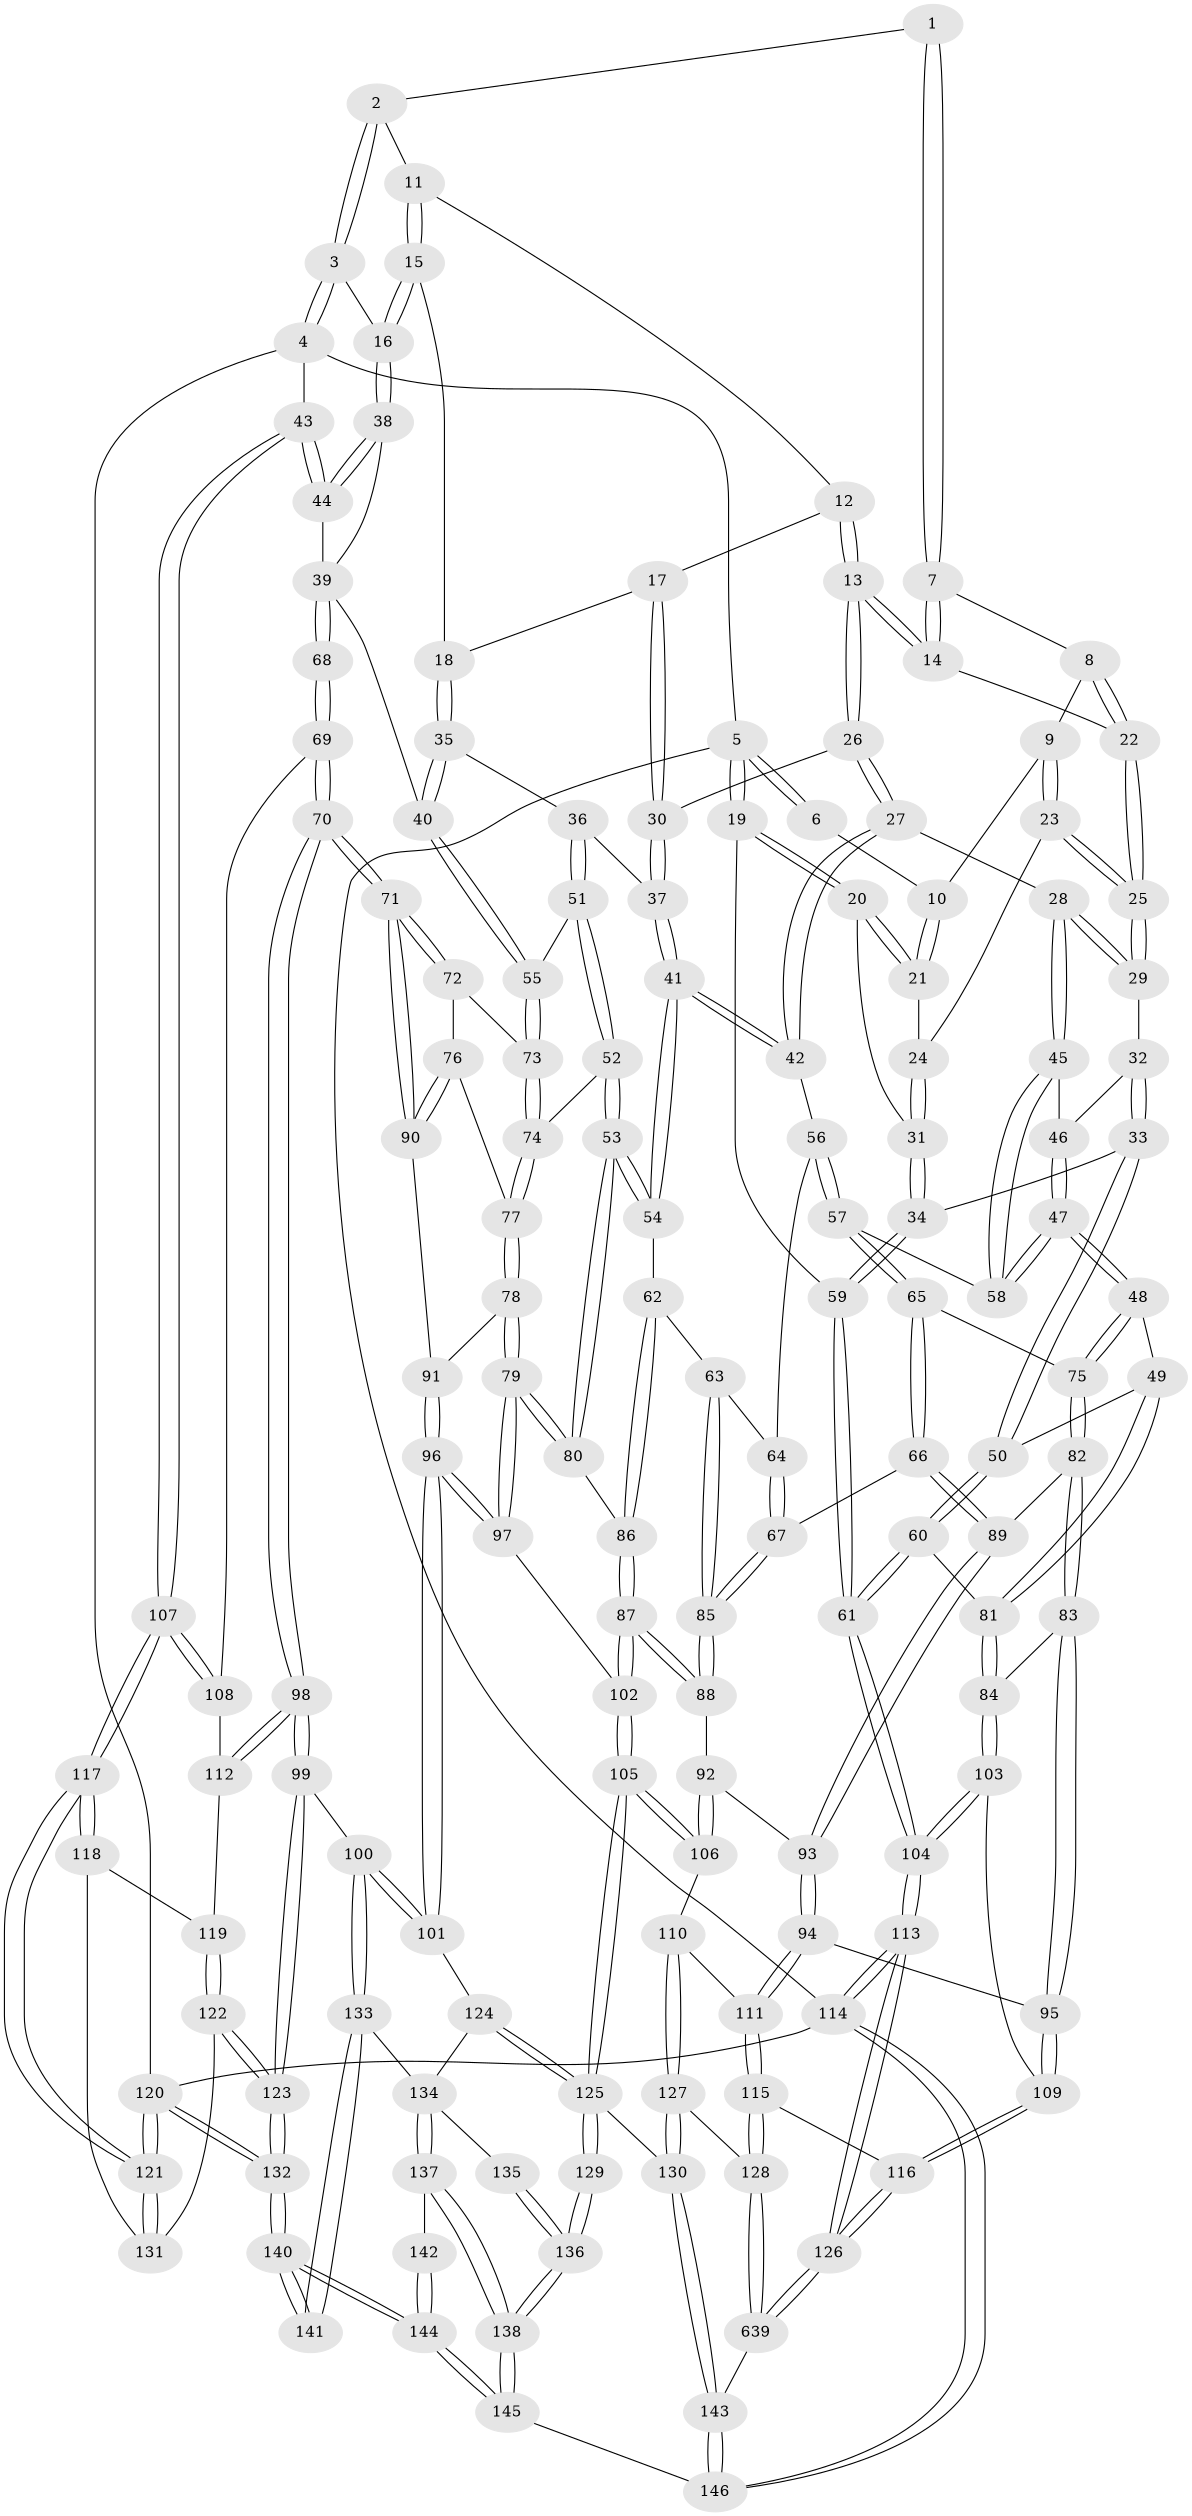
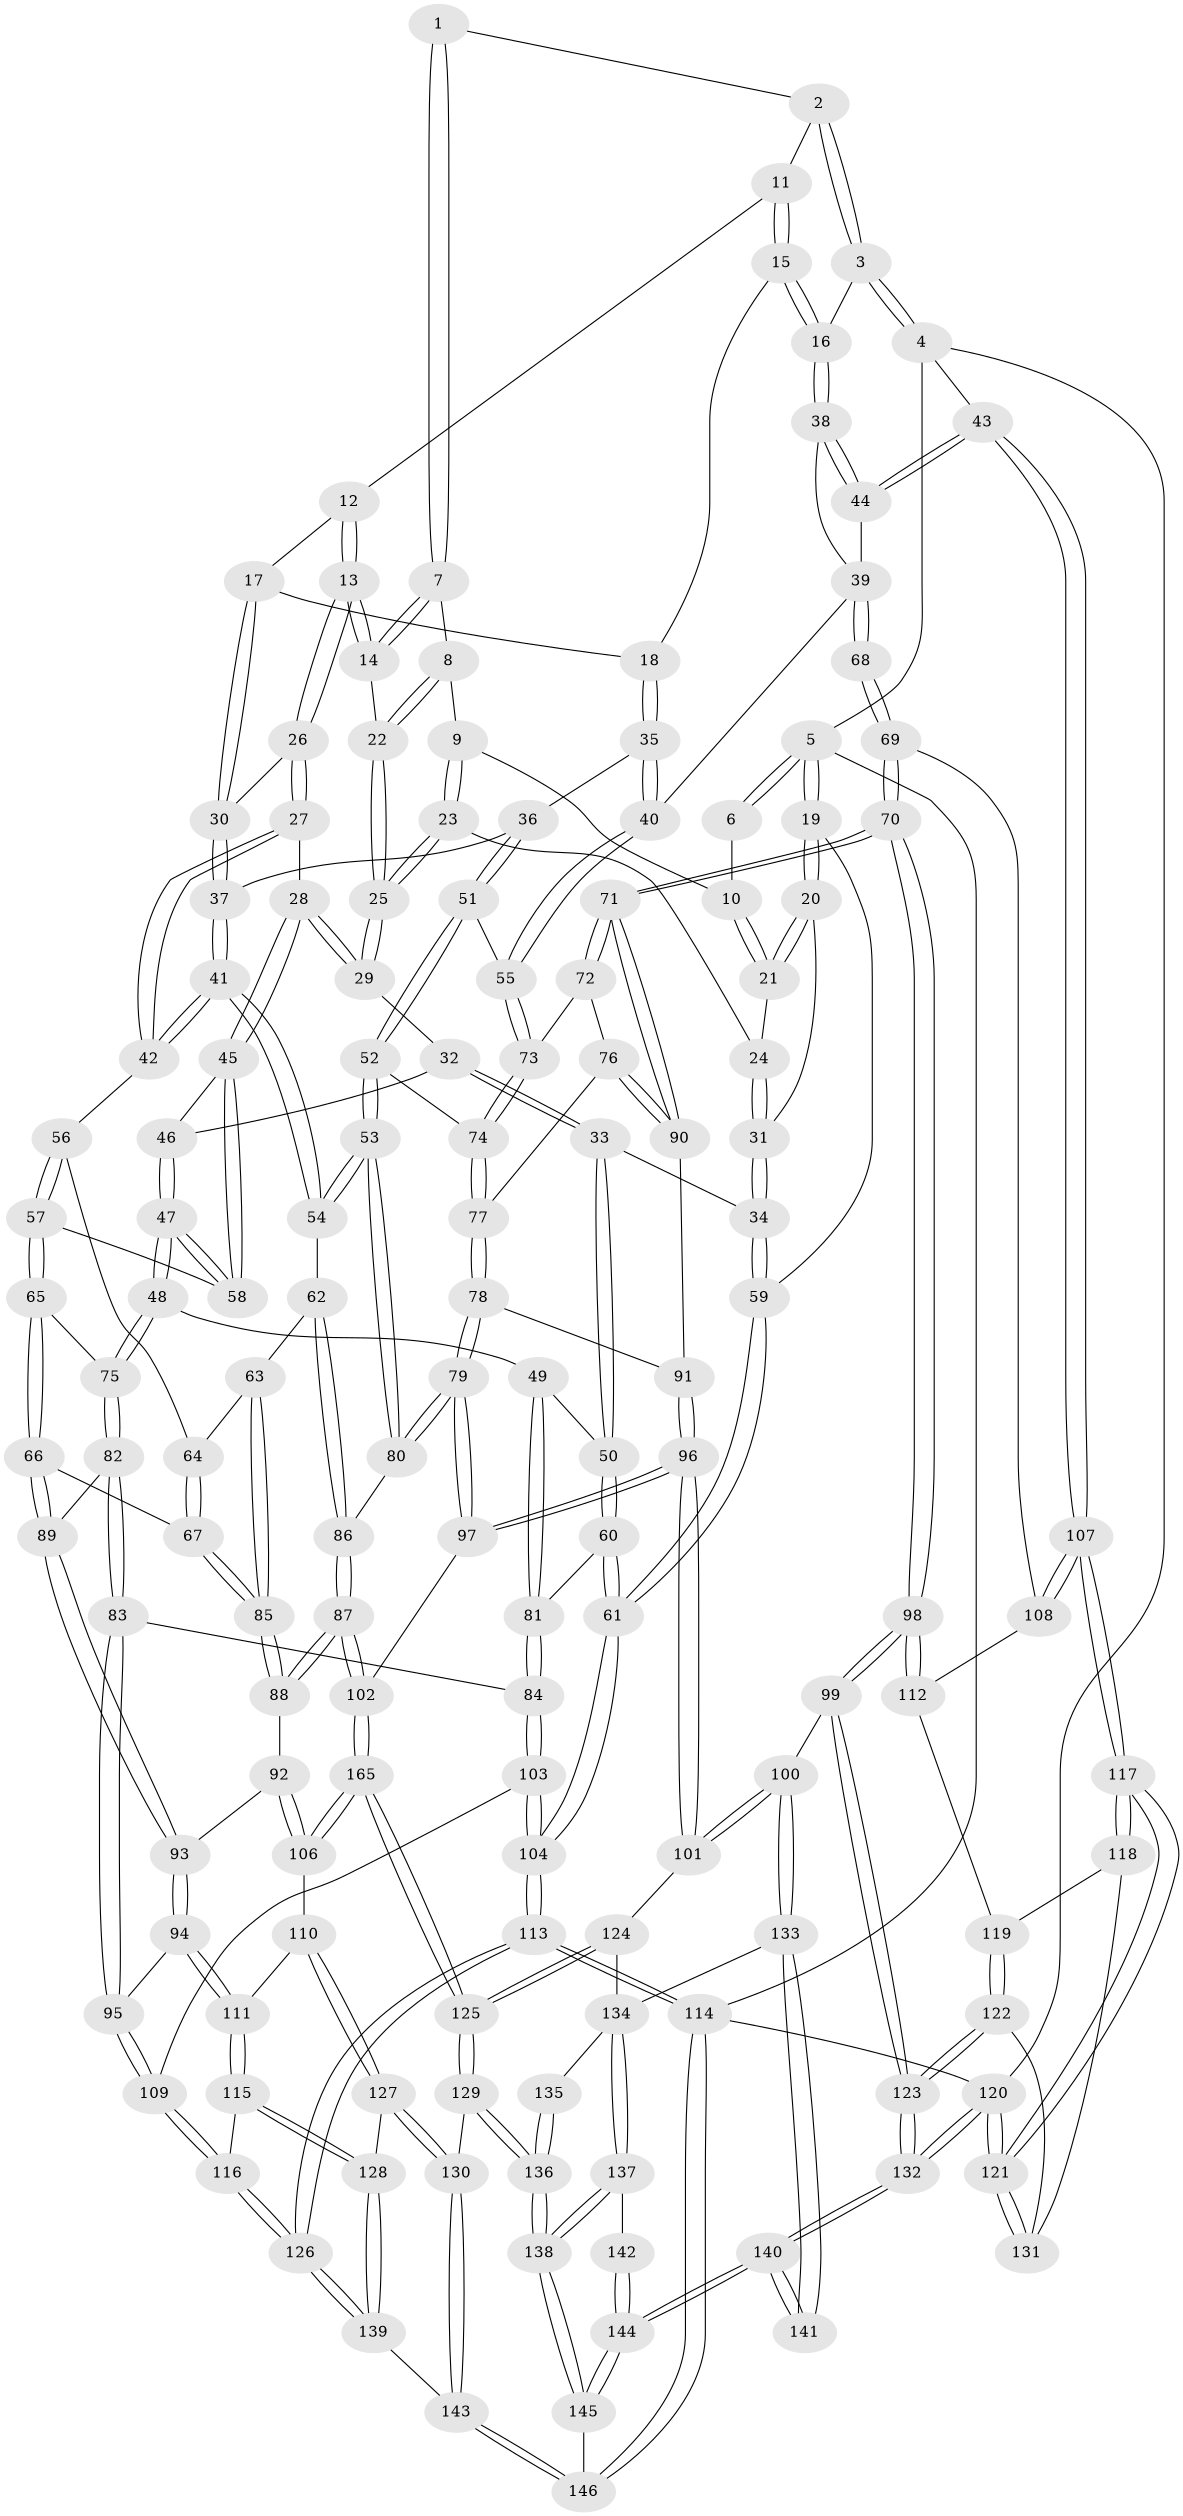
node "105": label "105" -> "165"
edge "125" -- "130": now "129" -- "130"
node "639": label "639" -> "139"
